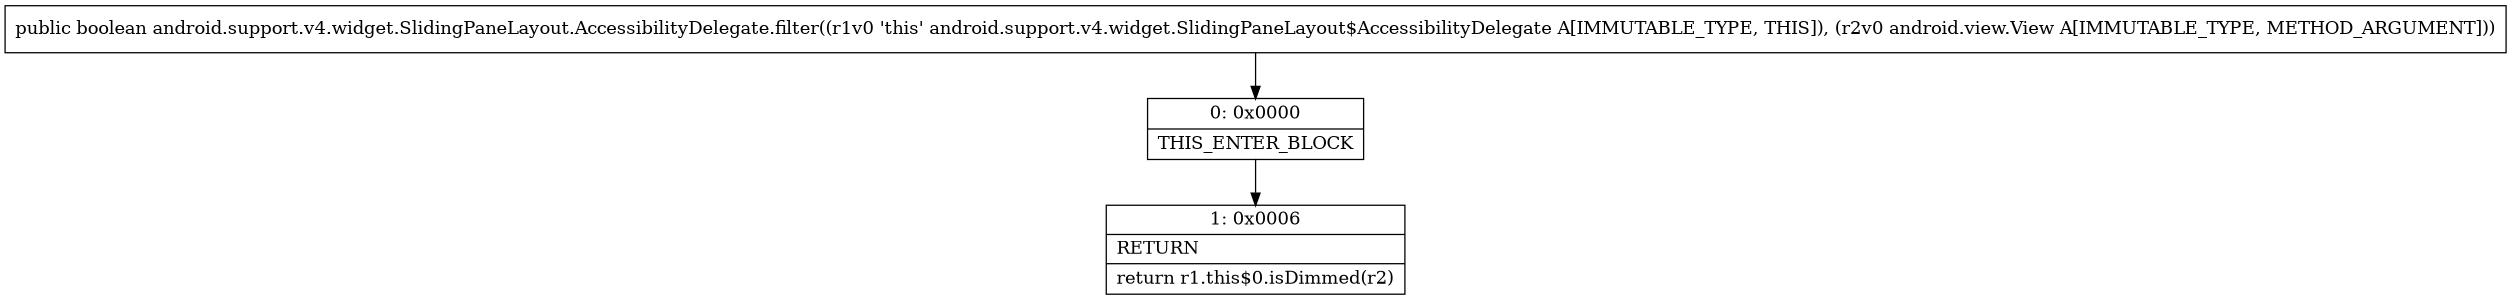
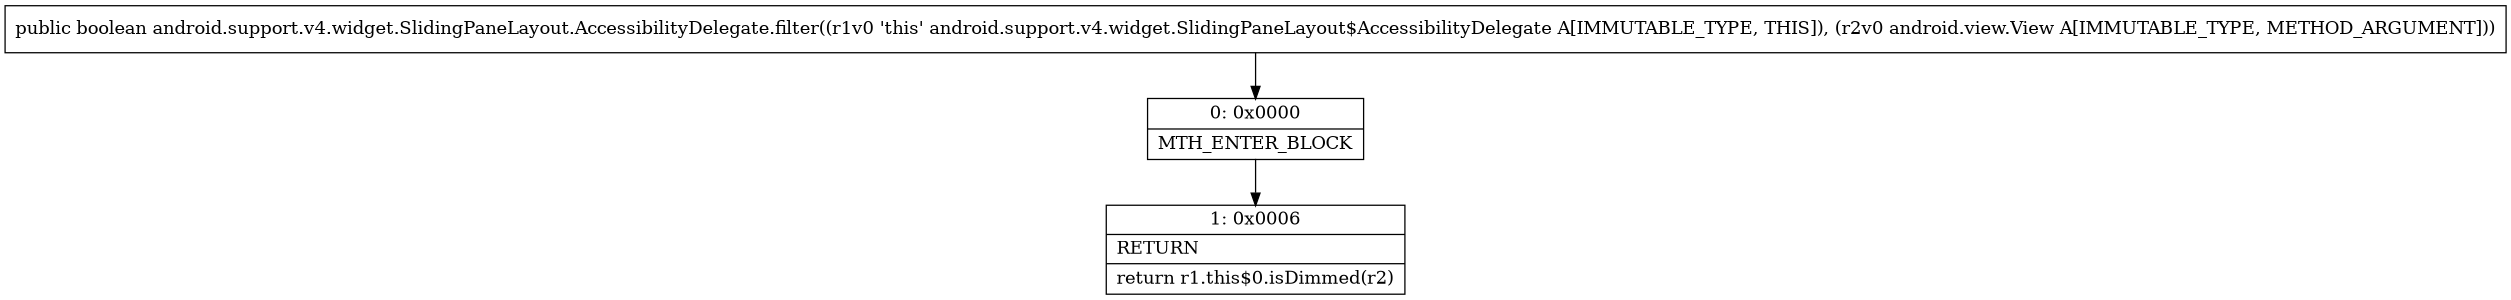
node "0: 0x0000": text "THIS_ENTER_BLOCK" -> "MTH_ENTER_BLOCK"
